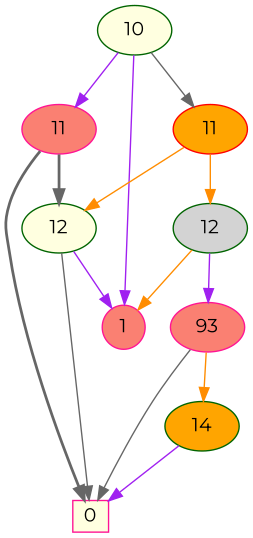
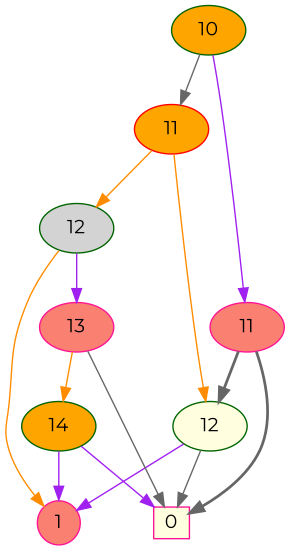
node "10": fillcolor lightyellow -> orange
edge "10" -> "1": now "14" -> "1"
node "93": label "93" -> "13"
